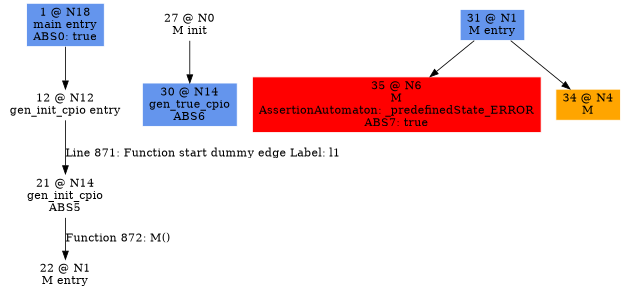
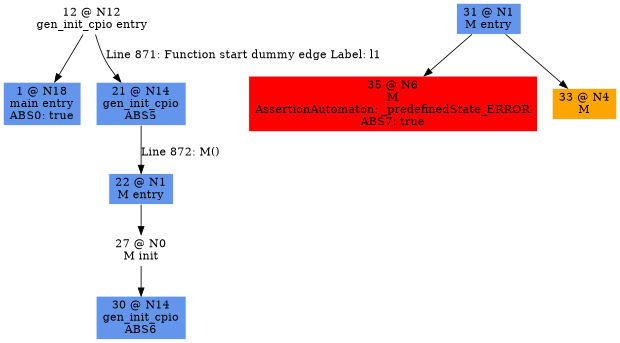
edge "1 @ N18 main entry ABS0: true" -> "12 @ N12 gen_init_cpio entry": reversed
node "30 @ N14 gen_true_cpio ABS6": label "30 @ N14 gen_true_cpio ABS6" -> "30 @ N14 gen_init_cpio ABS6"
node "34 @ N4 M": label "34 @ N4 M" -> "33 @ N4 M"
node "21 @ N14 gen_init_cpio ABS5": fillcolor white -> cornflowerblue
edge "22 @ N1 M entry" -> "27 @ N0 M init": added
edge "21 @ N14 gen_init_cpio ABS5" -> "22 @ N1 M entry": label "Function 872: M()" -> "Line 872: M()"
node "22 @ N1 M entry": fillcolor white -> cornflowerblue
